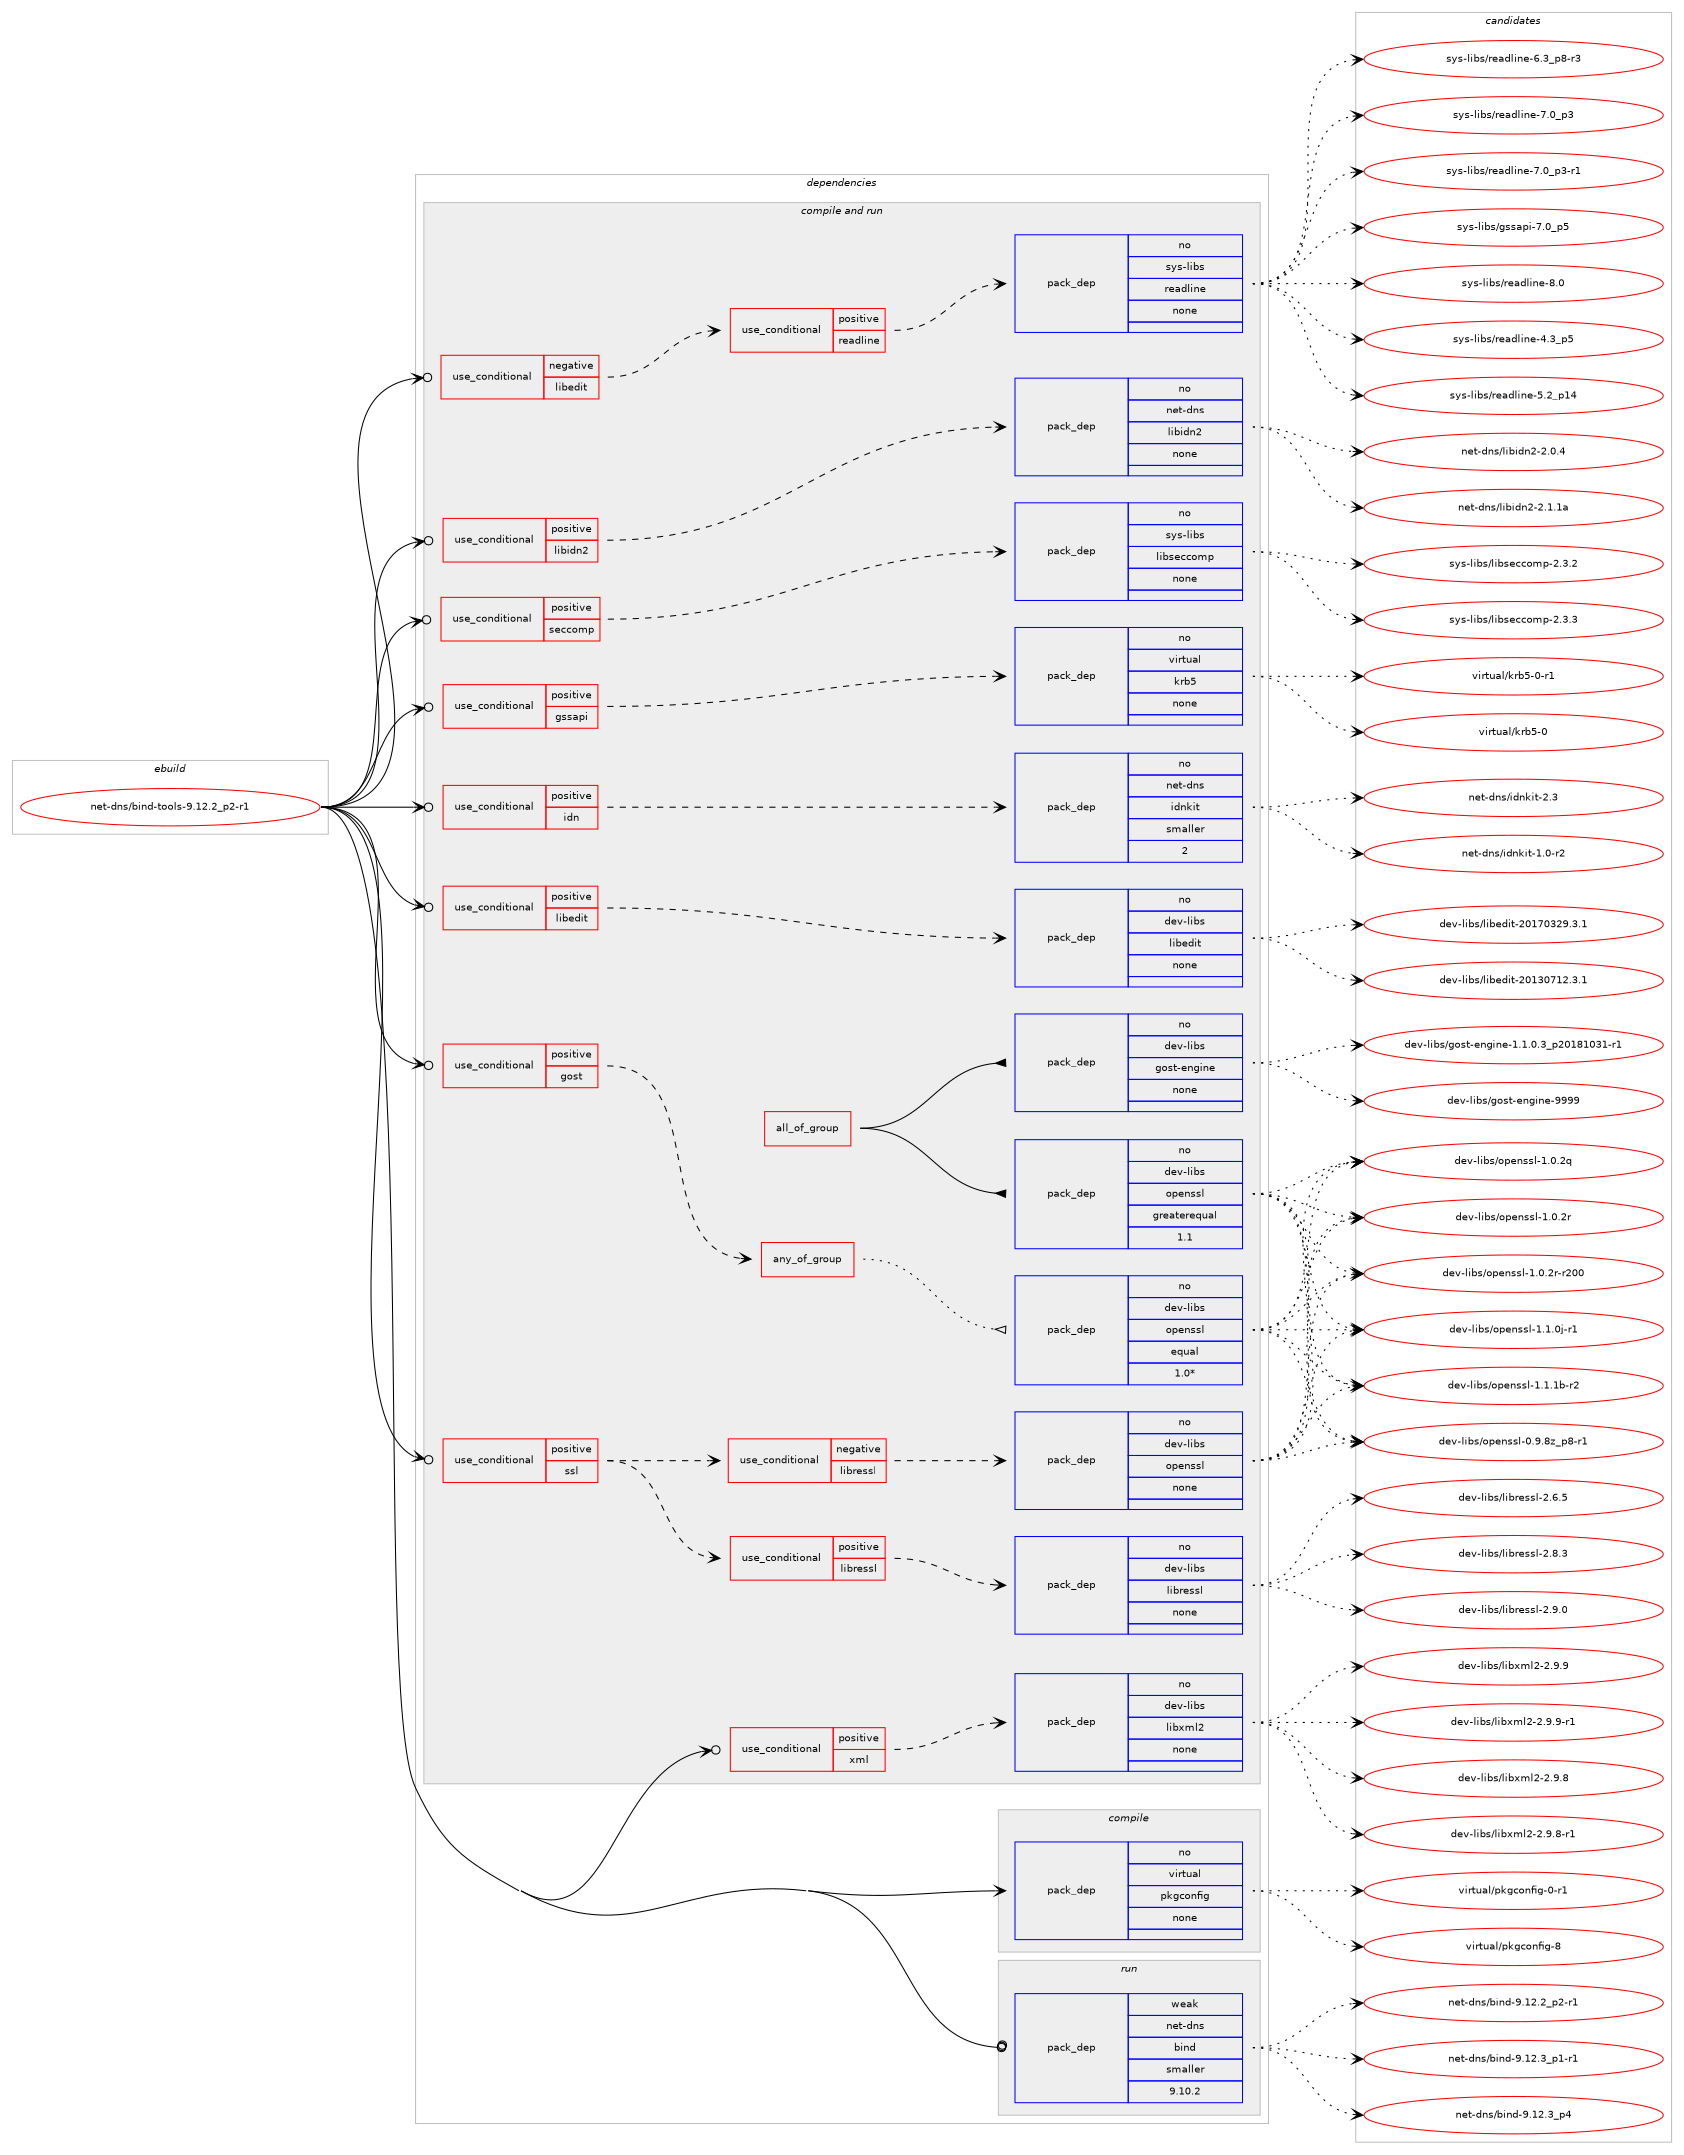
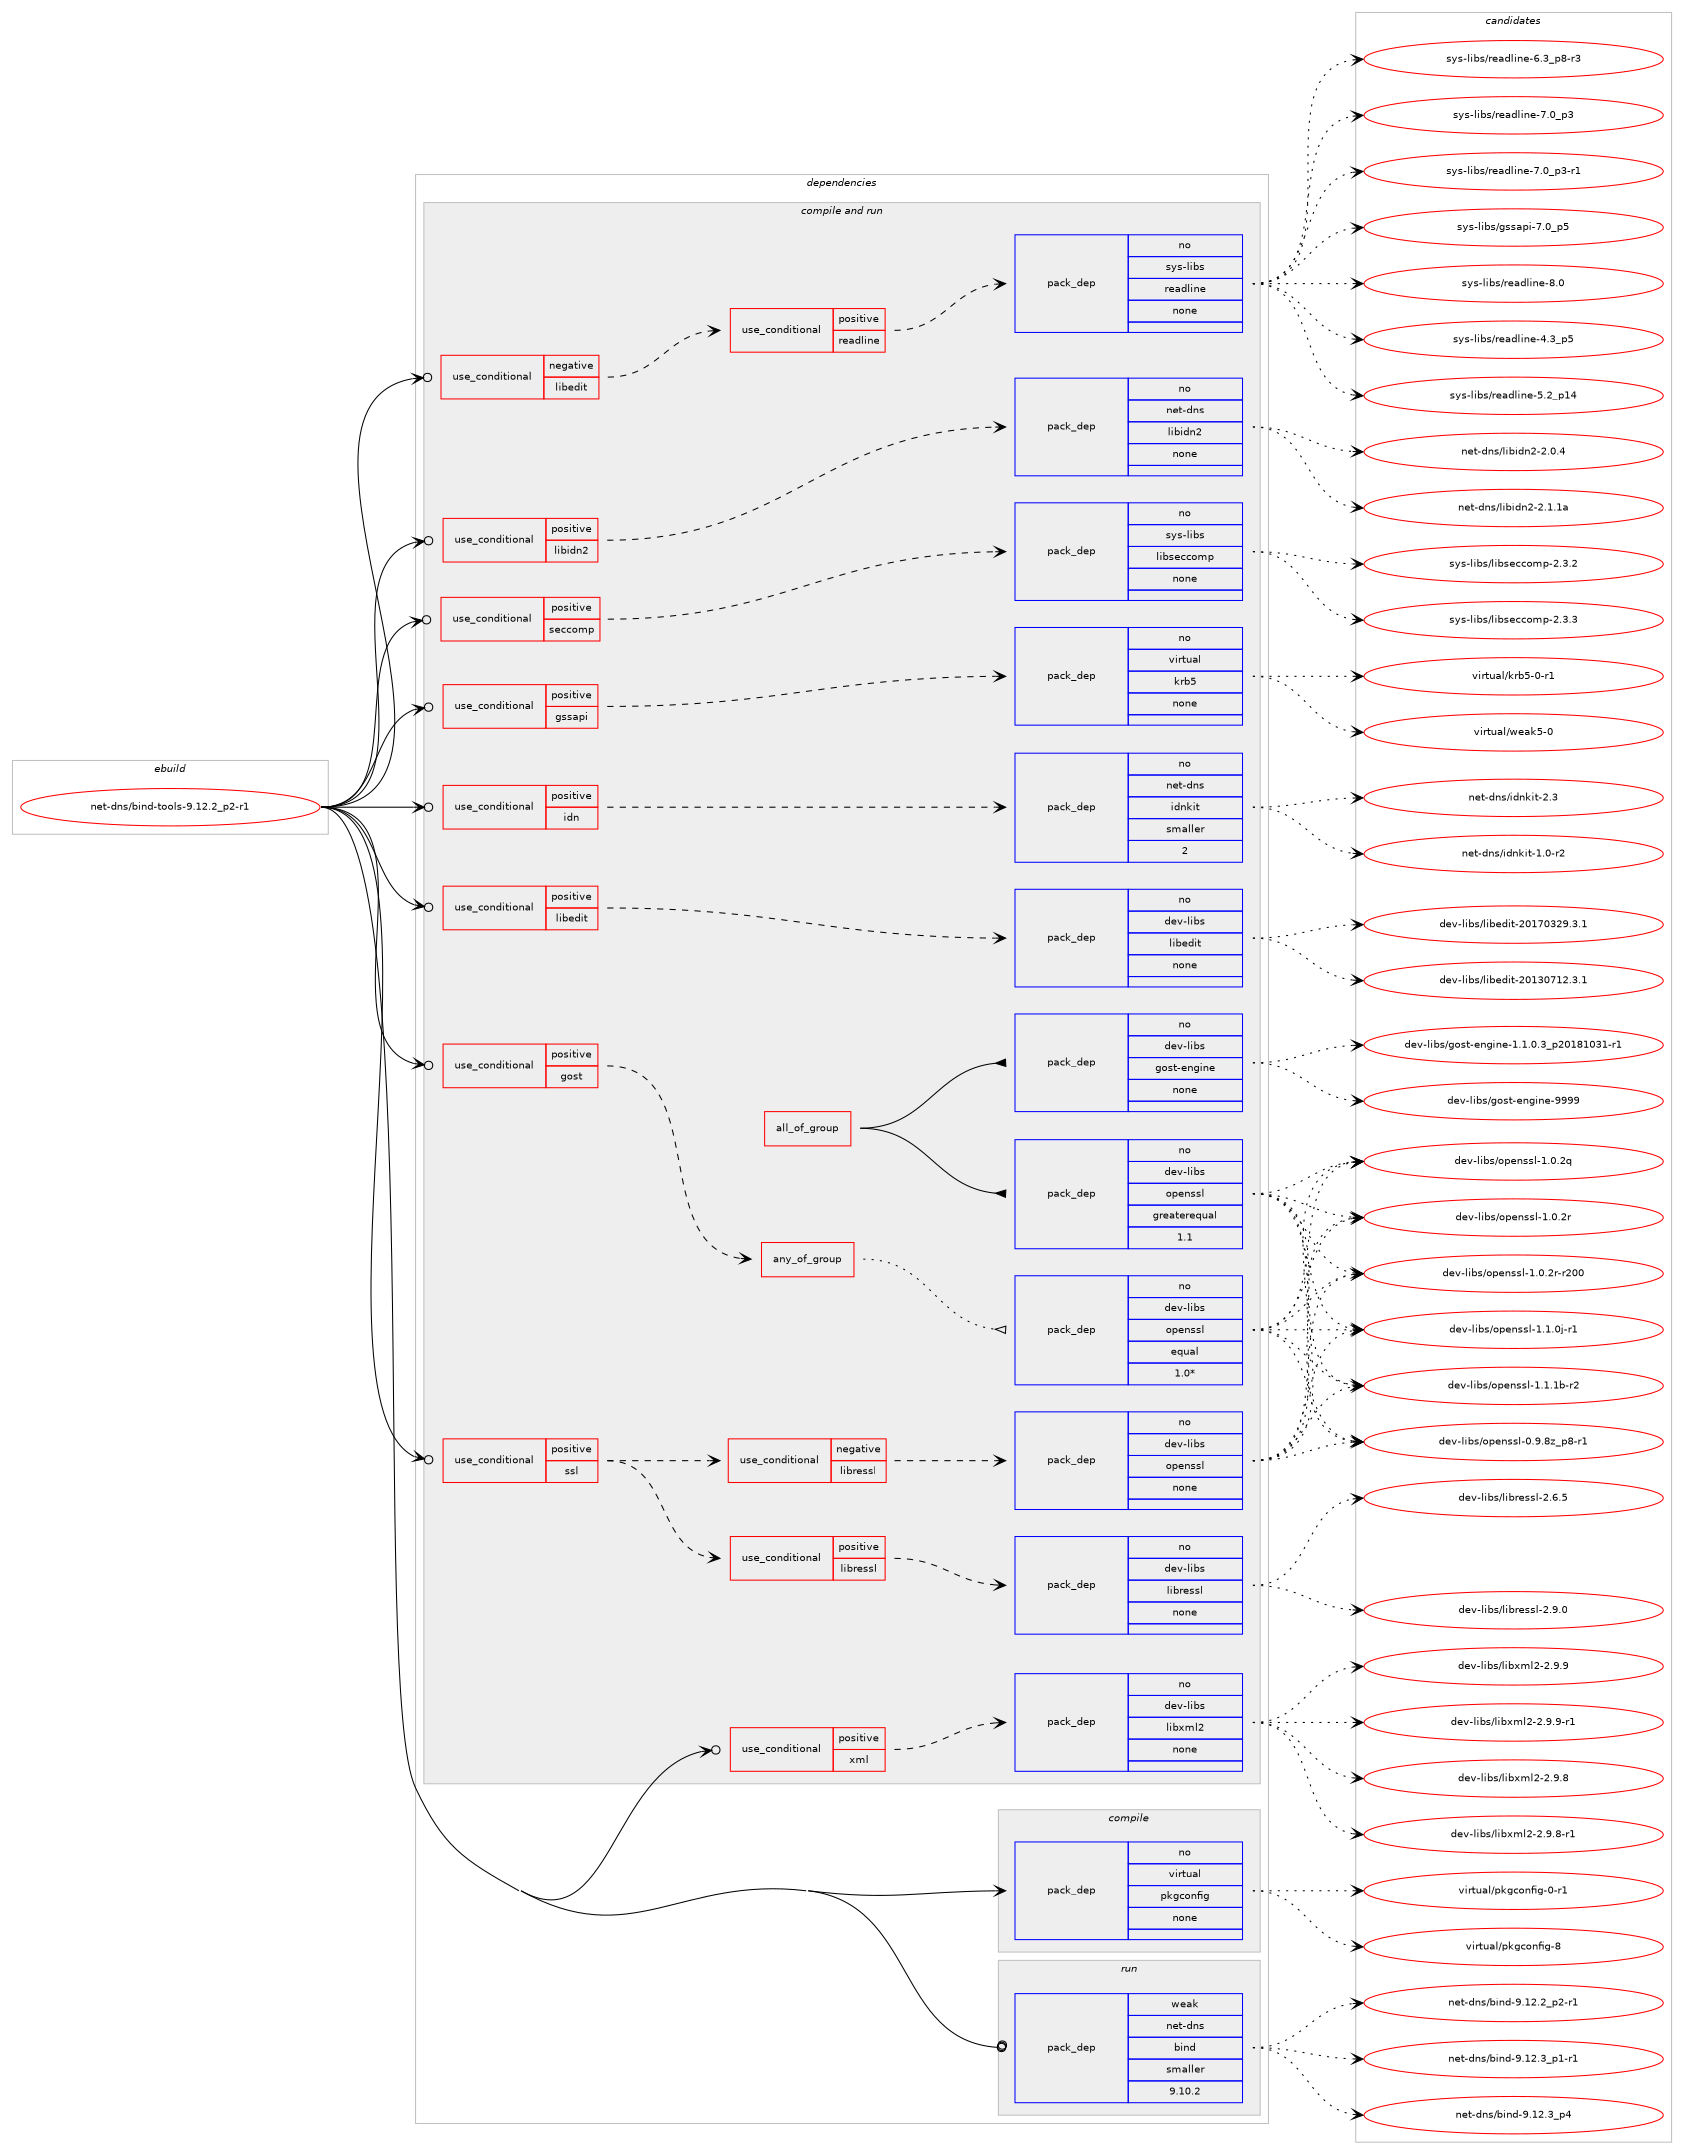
node "virtual/krb5-0": label "virtual/krb5-0" -> "virtual/weak5-0"
node "dev-libs/libressl-2.8.3": removed
